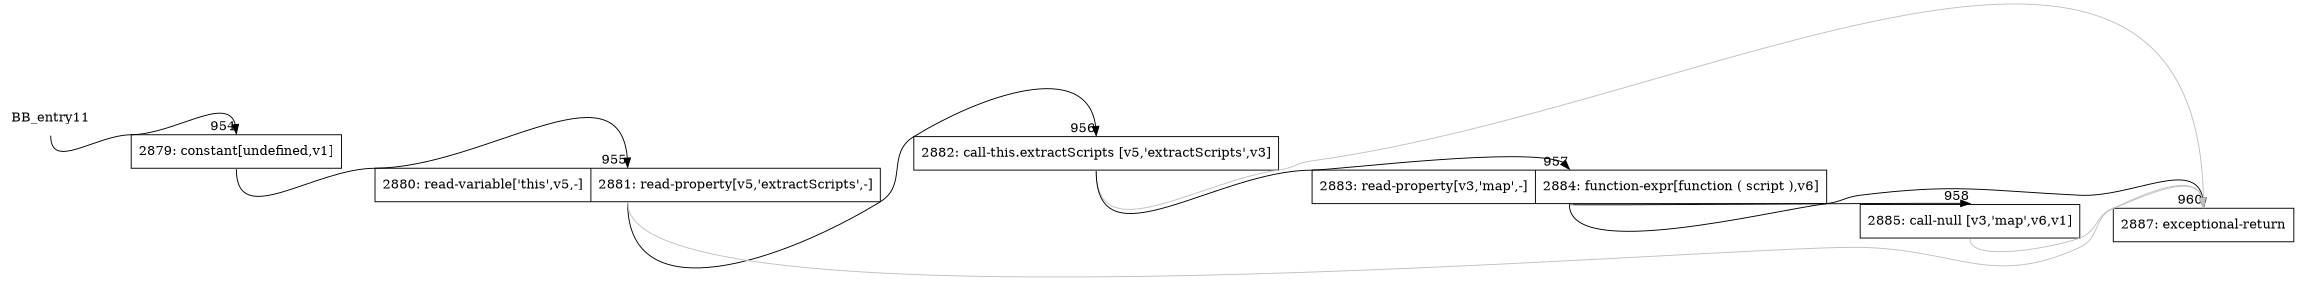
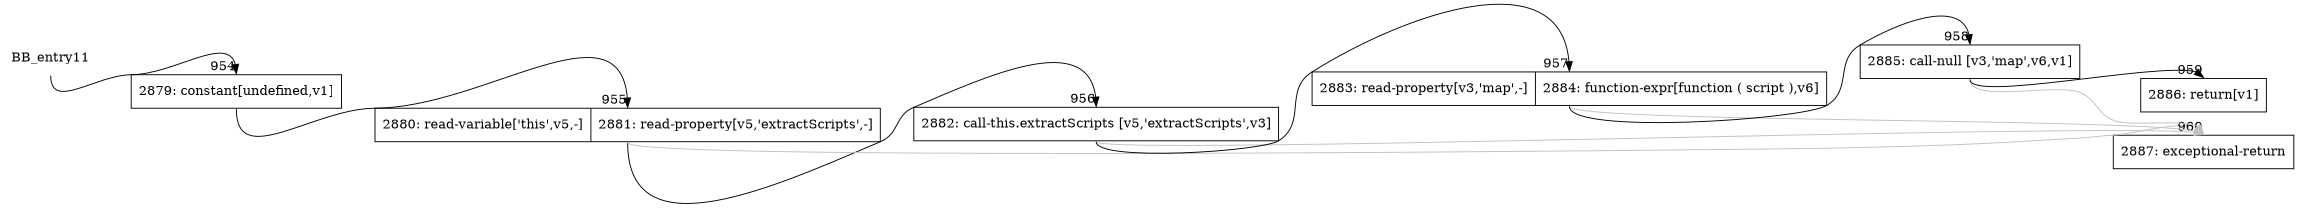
node "2886: return[v1]": added
edge "2883: read-property[v3,'map',-]" -> "2887: exceptional-return": color black -> gray
